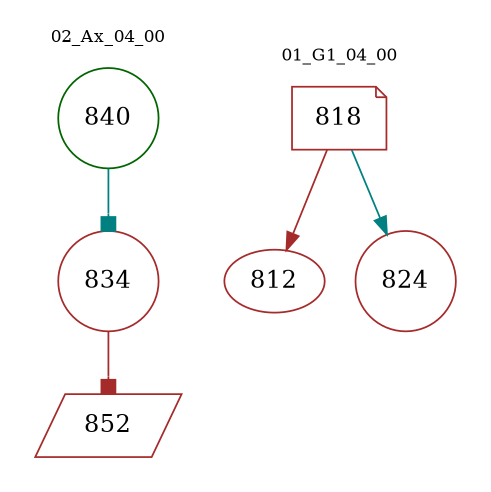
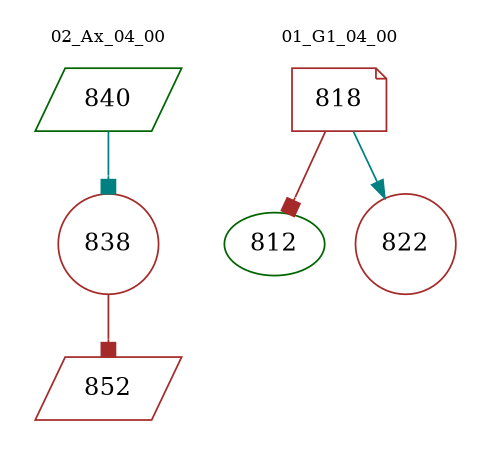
node "840": shape circle -> parallelogram
edge "818" -> "812": arrowhead normal -> box
node "834": label "834" -> "838"
node "812": color brown -> darkgreen
node "824": label "824" -> "822"
